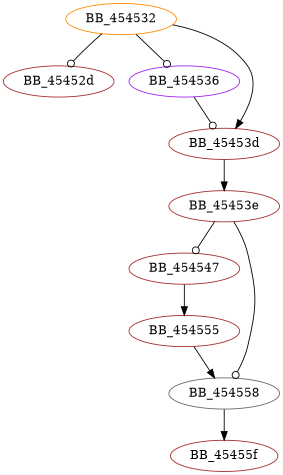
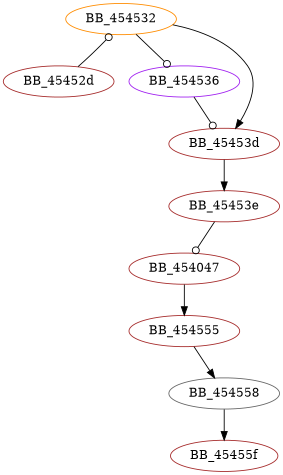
edge "BB_454532" -> "BB_45452d": reversed
node "BB_454547": label "BB_454547" -> "BB_454047"
edge "BB_45453e" -> "BB_454558": removed
